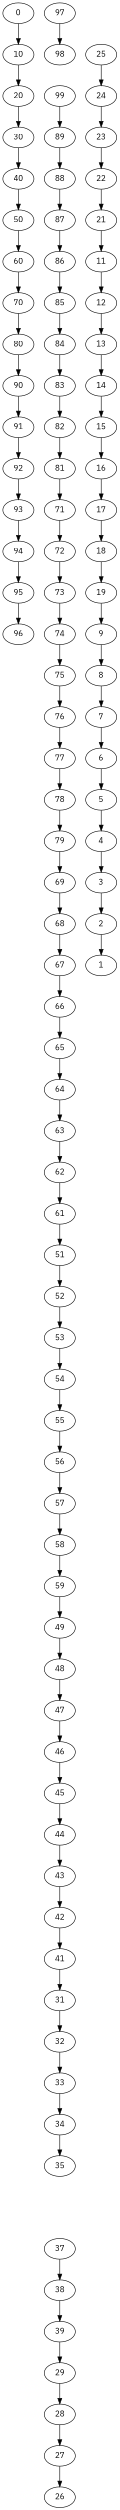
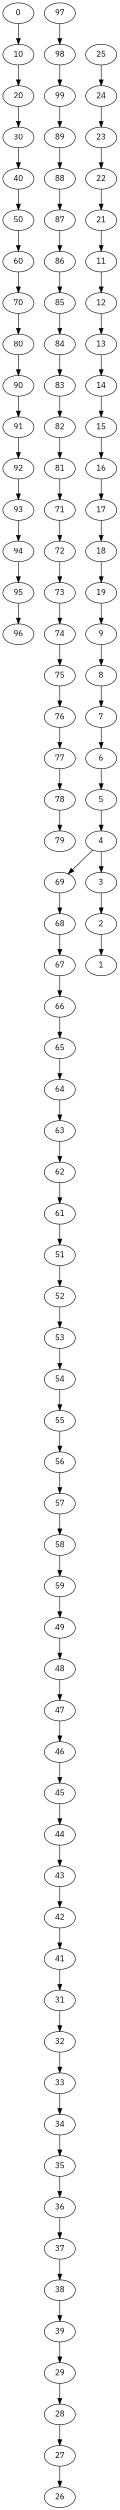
edge "98" -> "99": added
edge "79" -> "69": now "4" -> "69"
node "36": added
